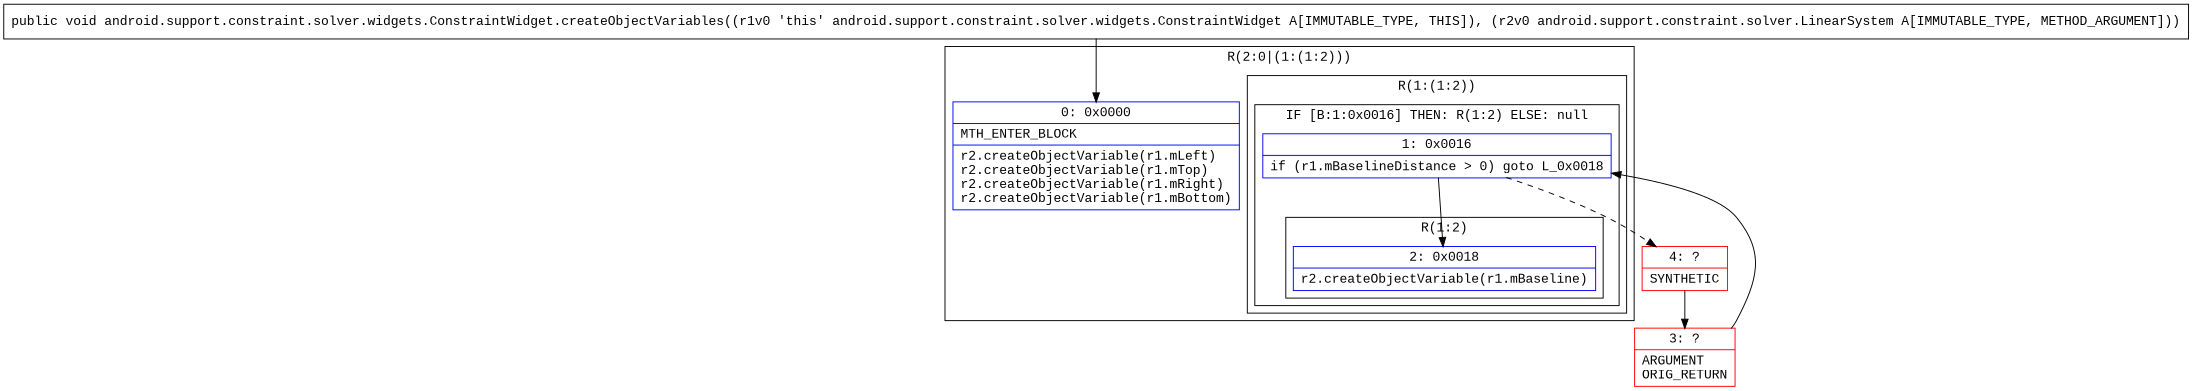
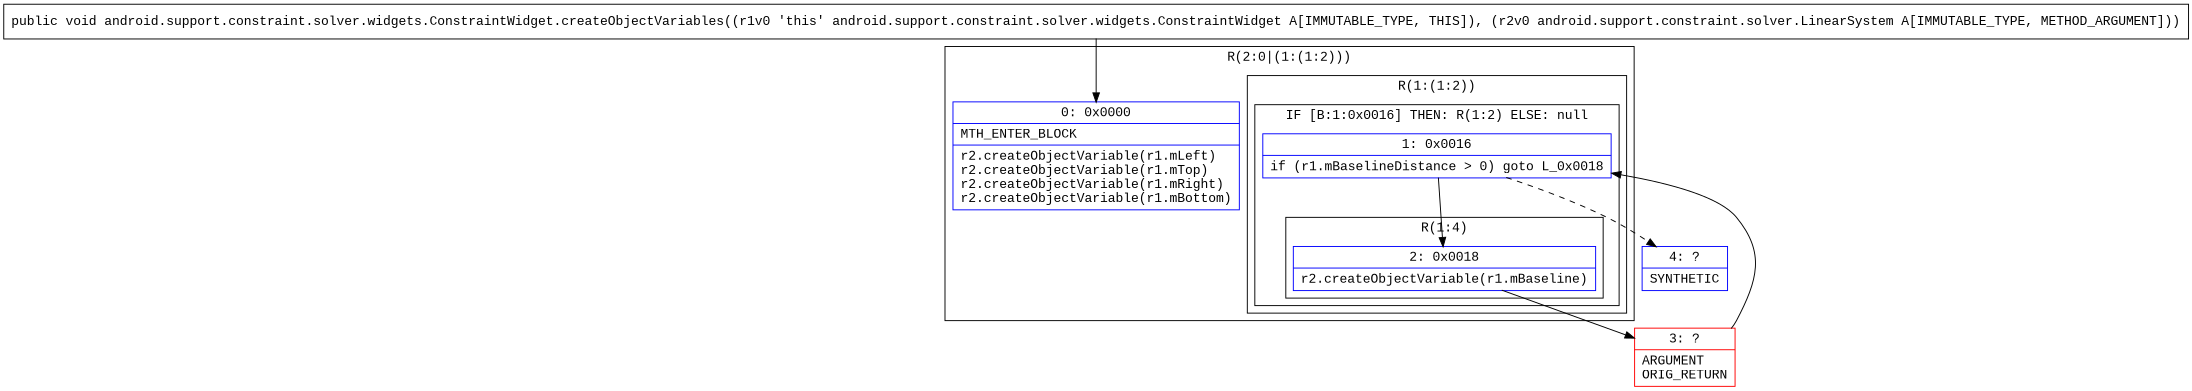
cluster "R(1:2)": label "R(1:2)" -> "R(1:4)"
node "4: ?": color red -> blue
edge "4: ?" -> "3: ?": now "2: 0x0018" -> "3: ?"
